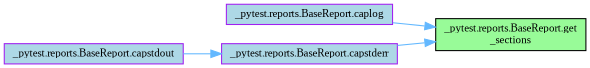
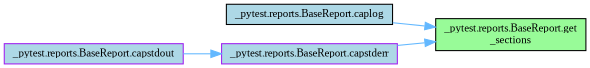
node "_pytest.reports.BaseReport.caplog": color purple -> black
